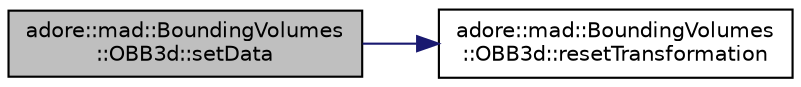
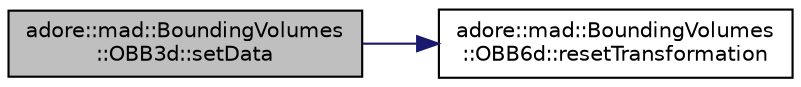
node "adore::mad::BoundingVolumes ::OBB3d::resetTransformation": label "adore::mad::BoundingVolumes ::OBB3d::resetTransformation" -> "adore::mad::BoundingVolumes ::OBB6d::resetTransformation"
